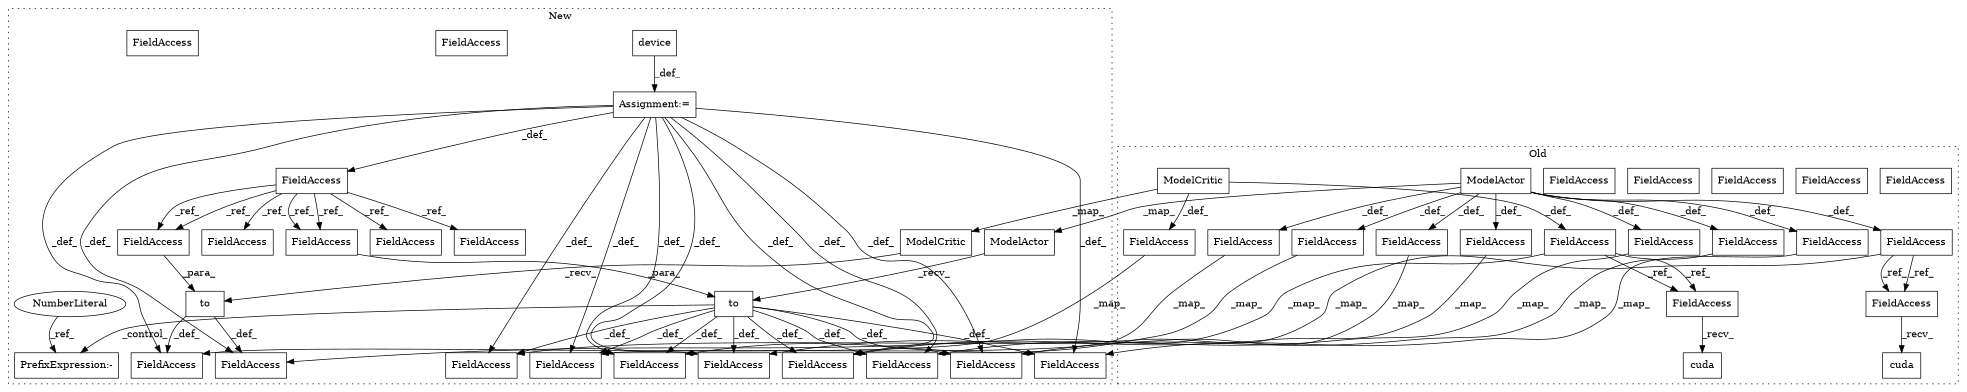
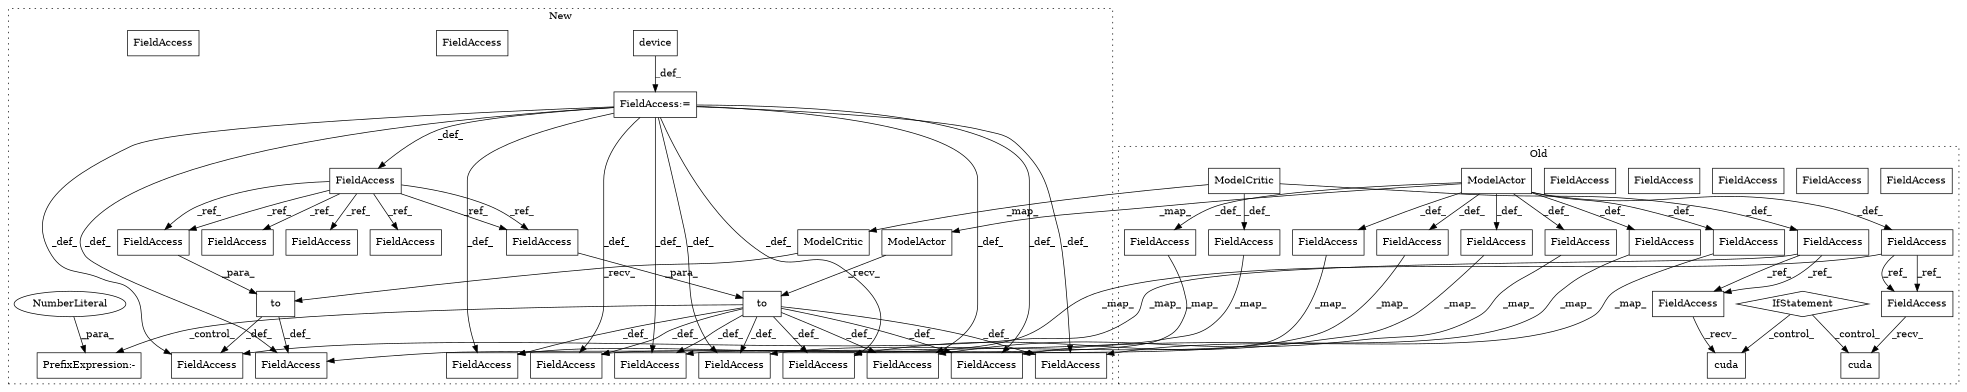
node "Assignment:=": label "Assignment:=" -> "FieldAccess:="
node "IfStatement": added
edge "NumberLiteral" -> "PrefixExpression:-": label "_ref_" -> "_para_"
